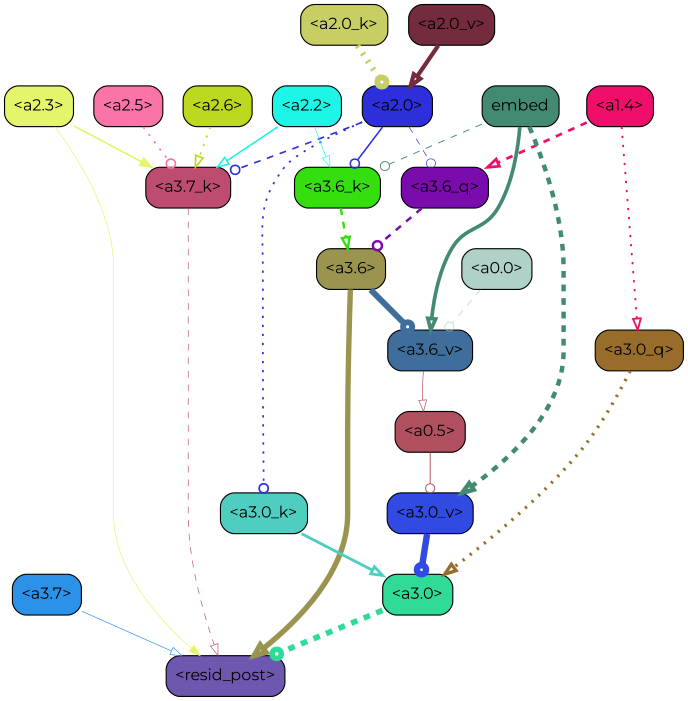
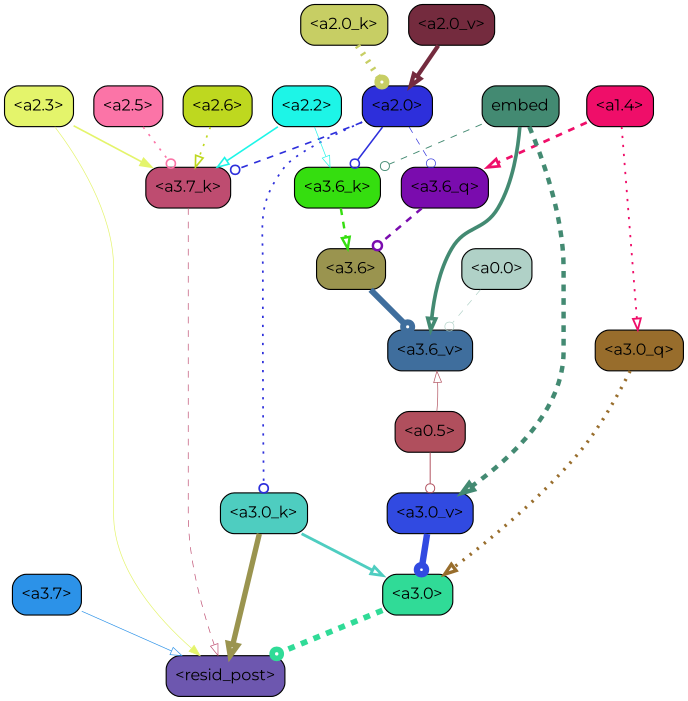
edge "<a3.6_v>" -> "<a0.5>": reversed
edge "<a3.6>" -> "<resid_post>": now "<a3.0_k>" -> "<resid_post>"
